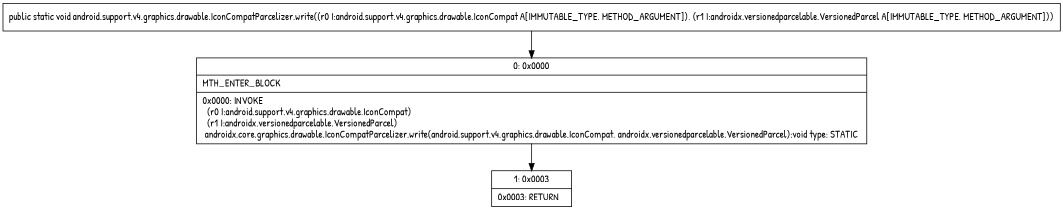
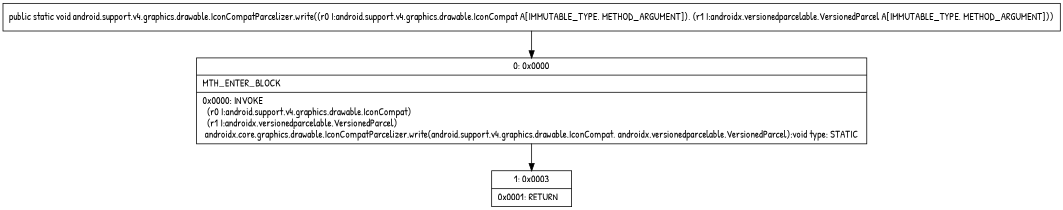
node "1: 0x0003": text "0x0003: RETURN" -> "0x0001: RETURN"
